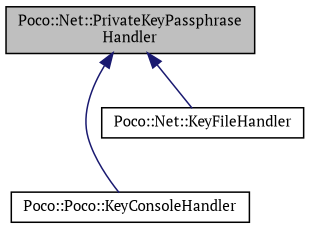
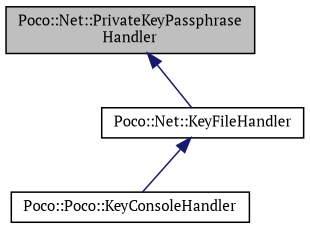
edge "Poco::Poco::KeyConsoleHandler" -> "Poco::Net::PrivateKeyPassphrase Handler": now "Poco::Poco::KeyConsoleHandler" -> "Poco::Net::KeyFileHandler"
